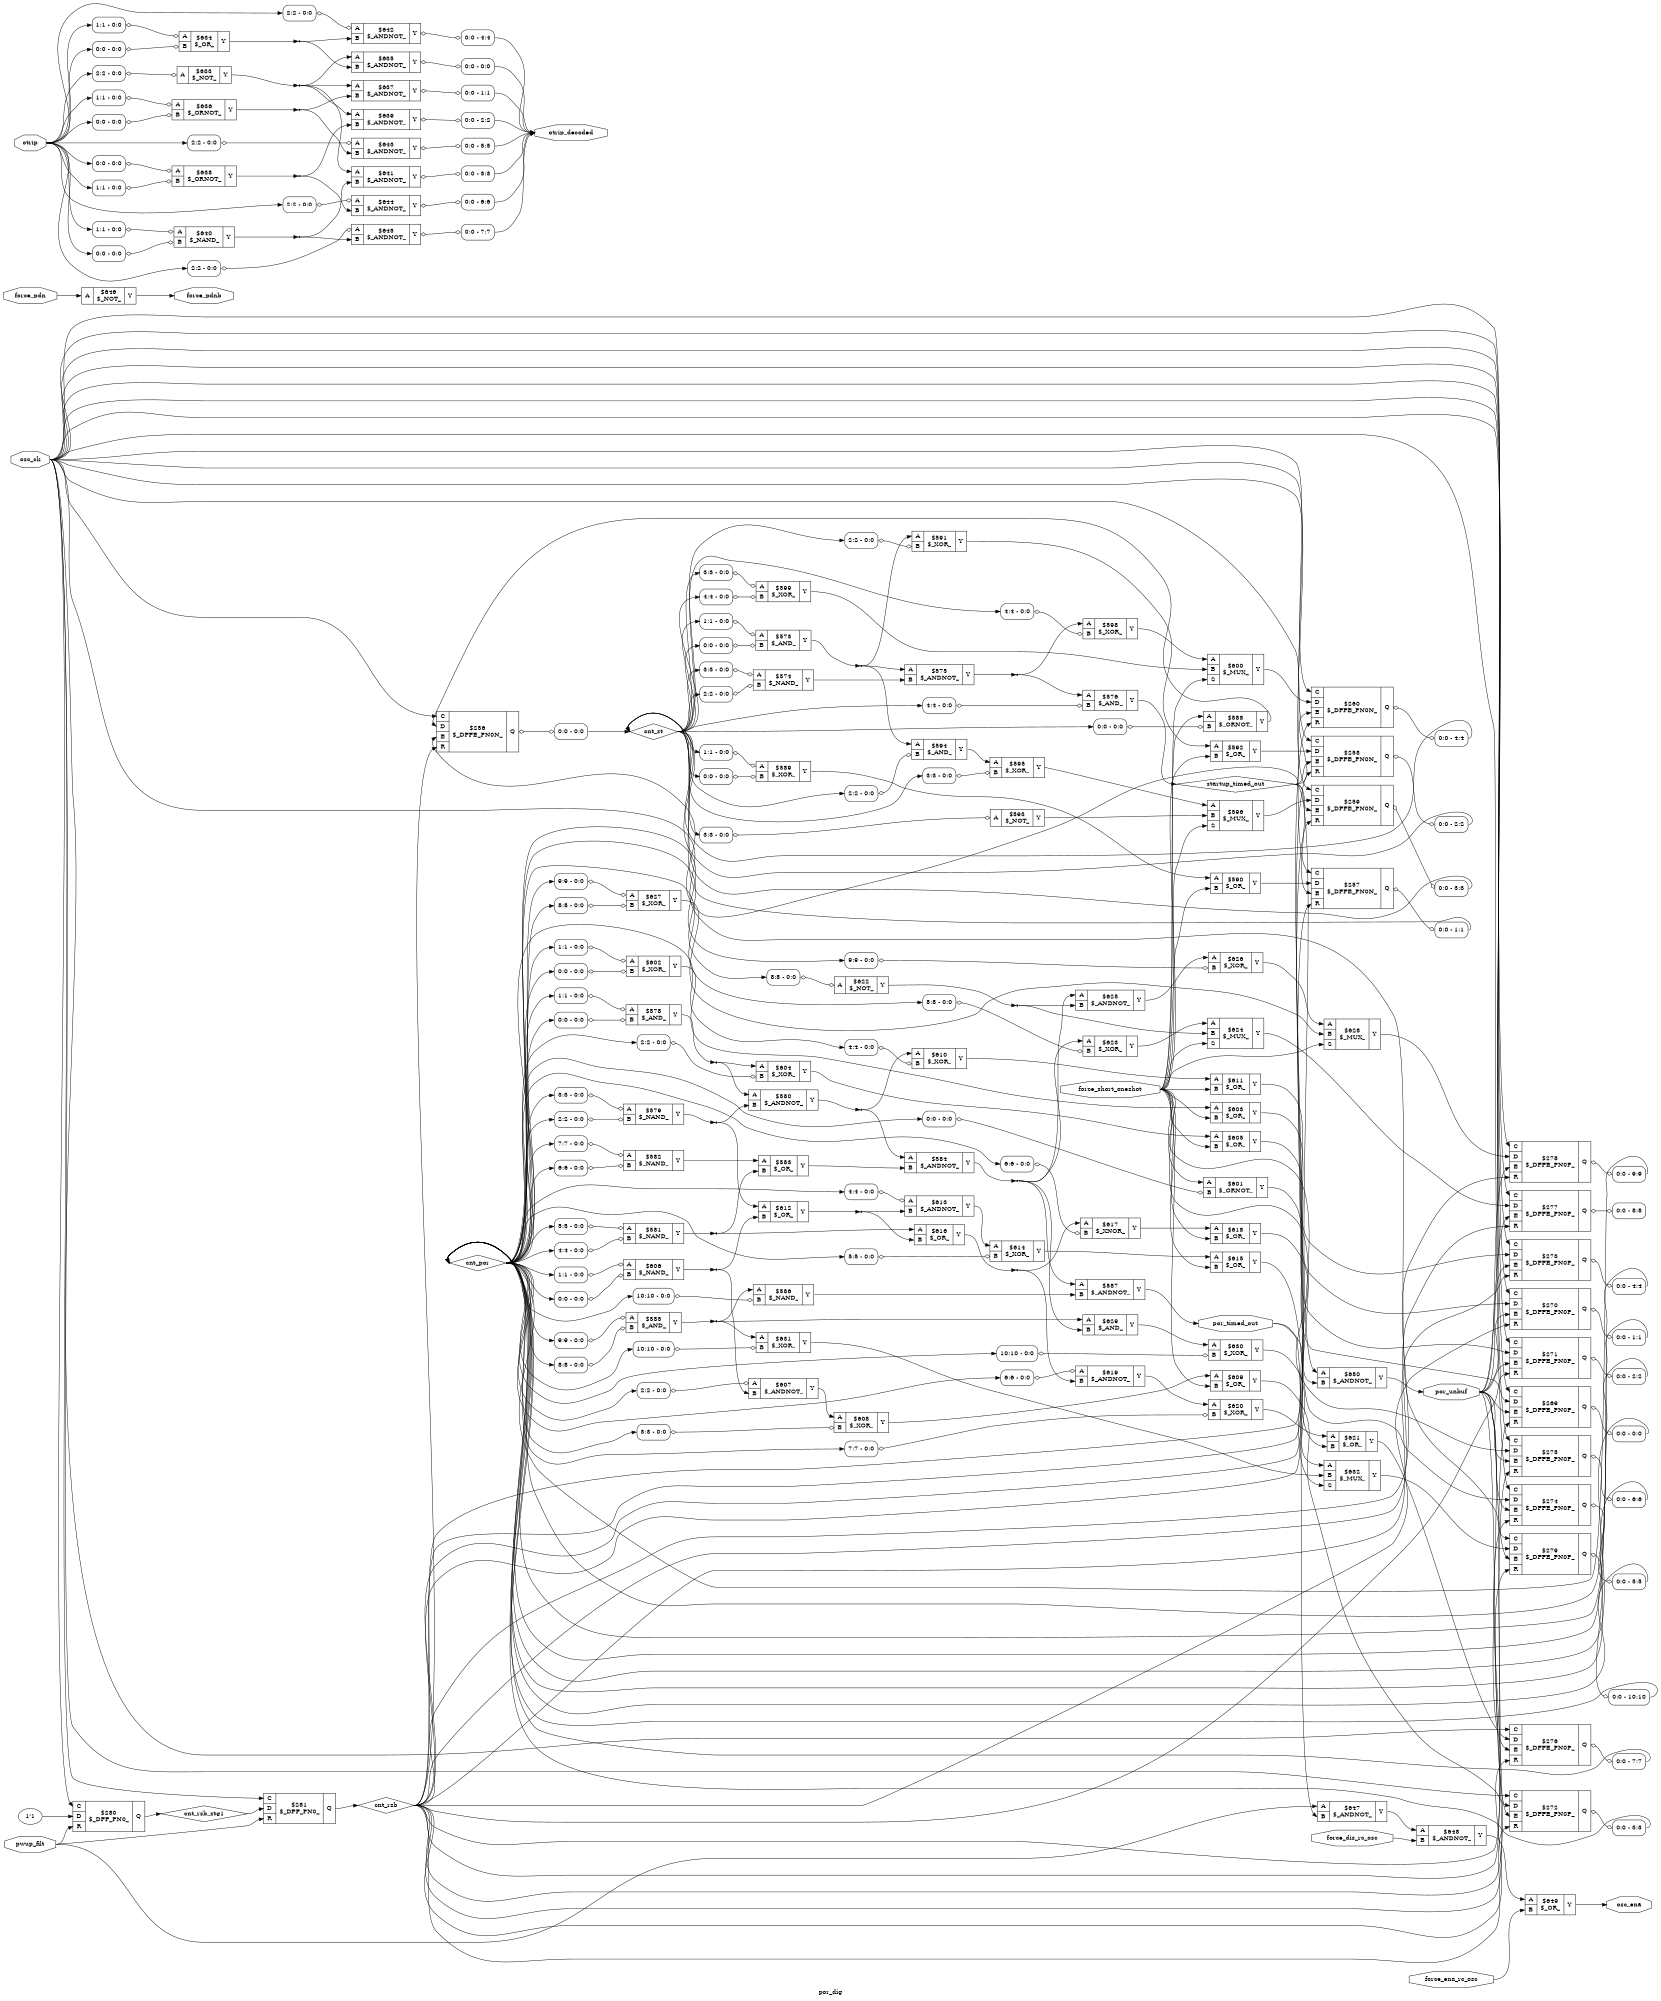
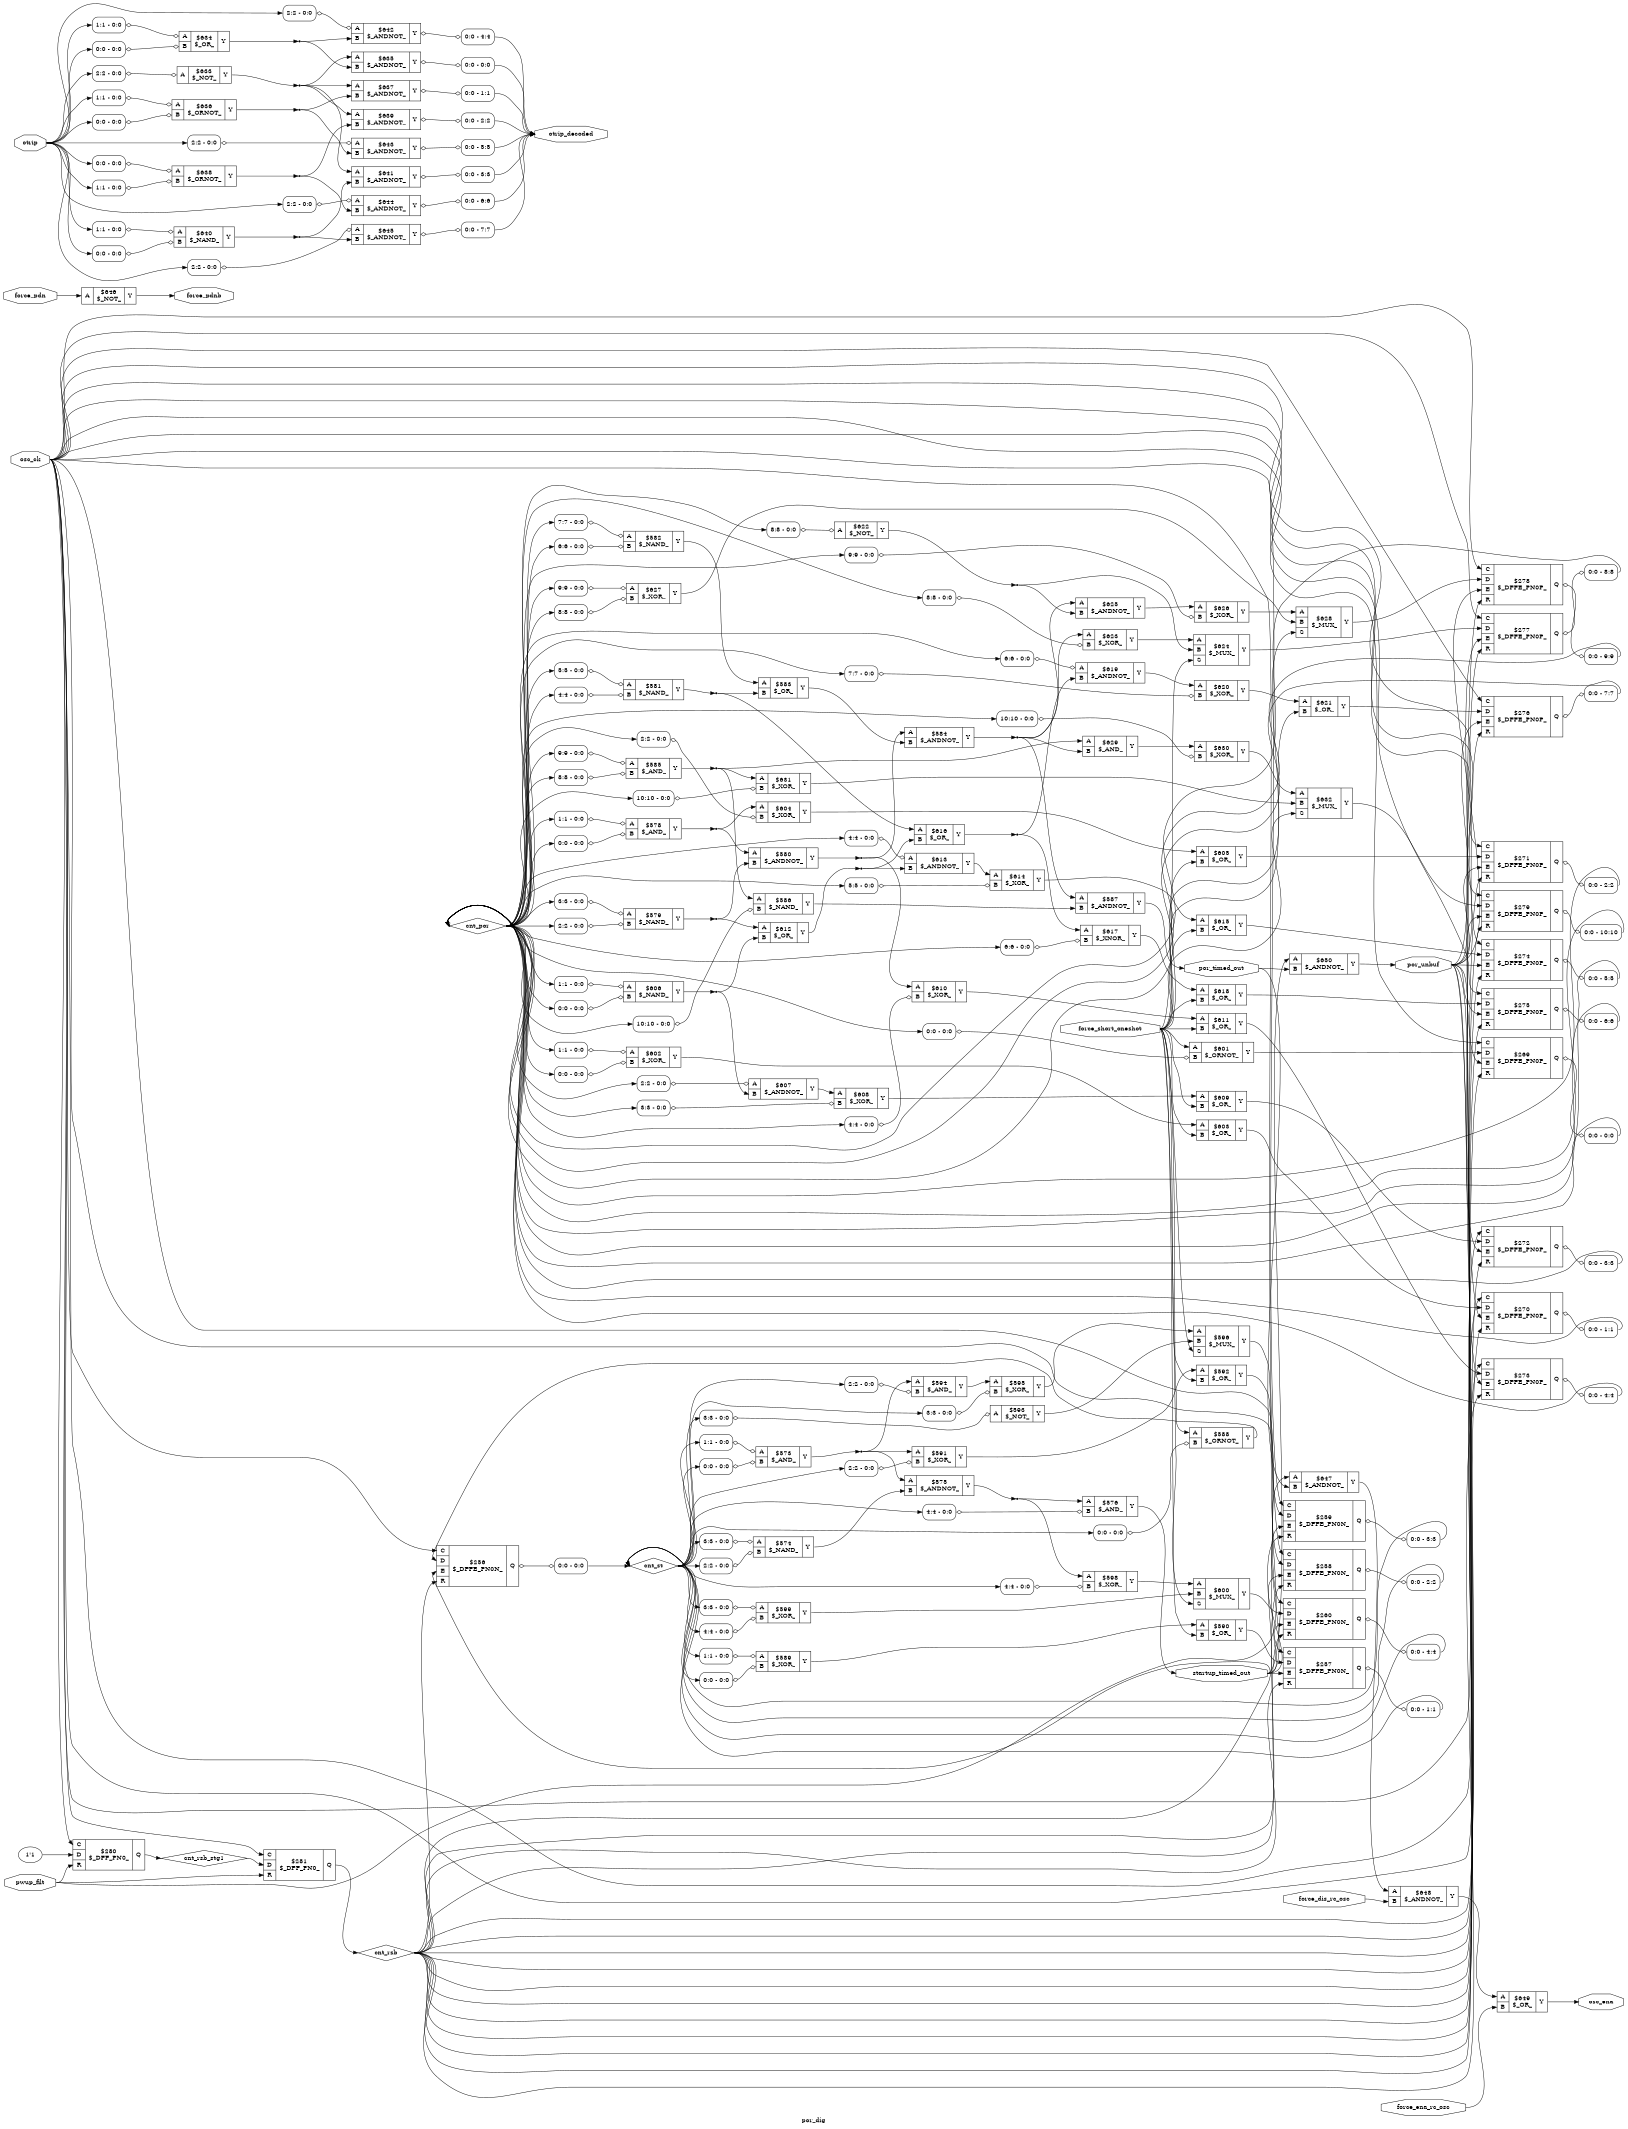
node "startup_timed_out": shape diamond -> octagon
edge "0:0 - 8:8" -> "cnt_por": added
